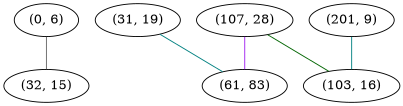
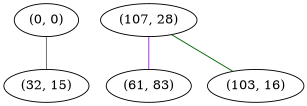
node "(0, 6)": label "(0, 6)" -> "(0, 0)"
node "(31, 19)": removed
node "(201, 9)": removed
